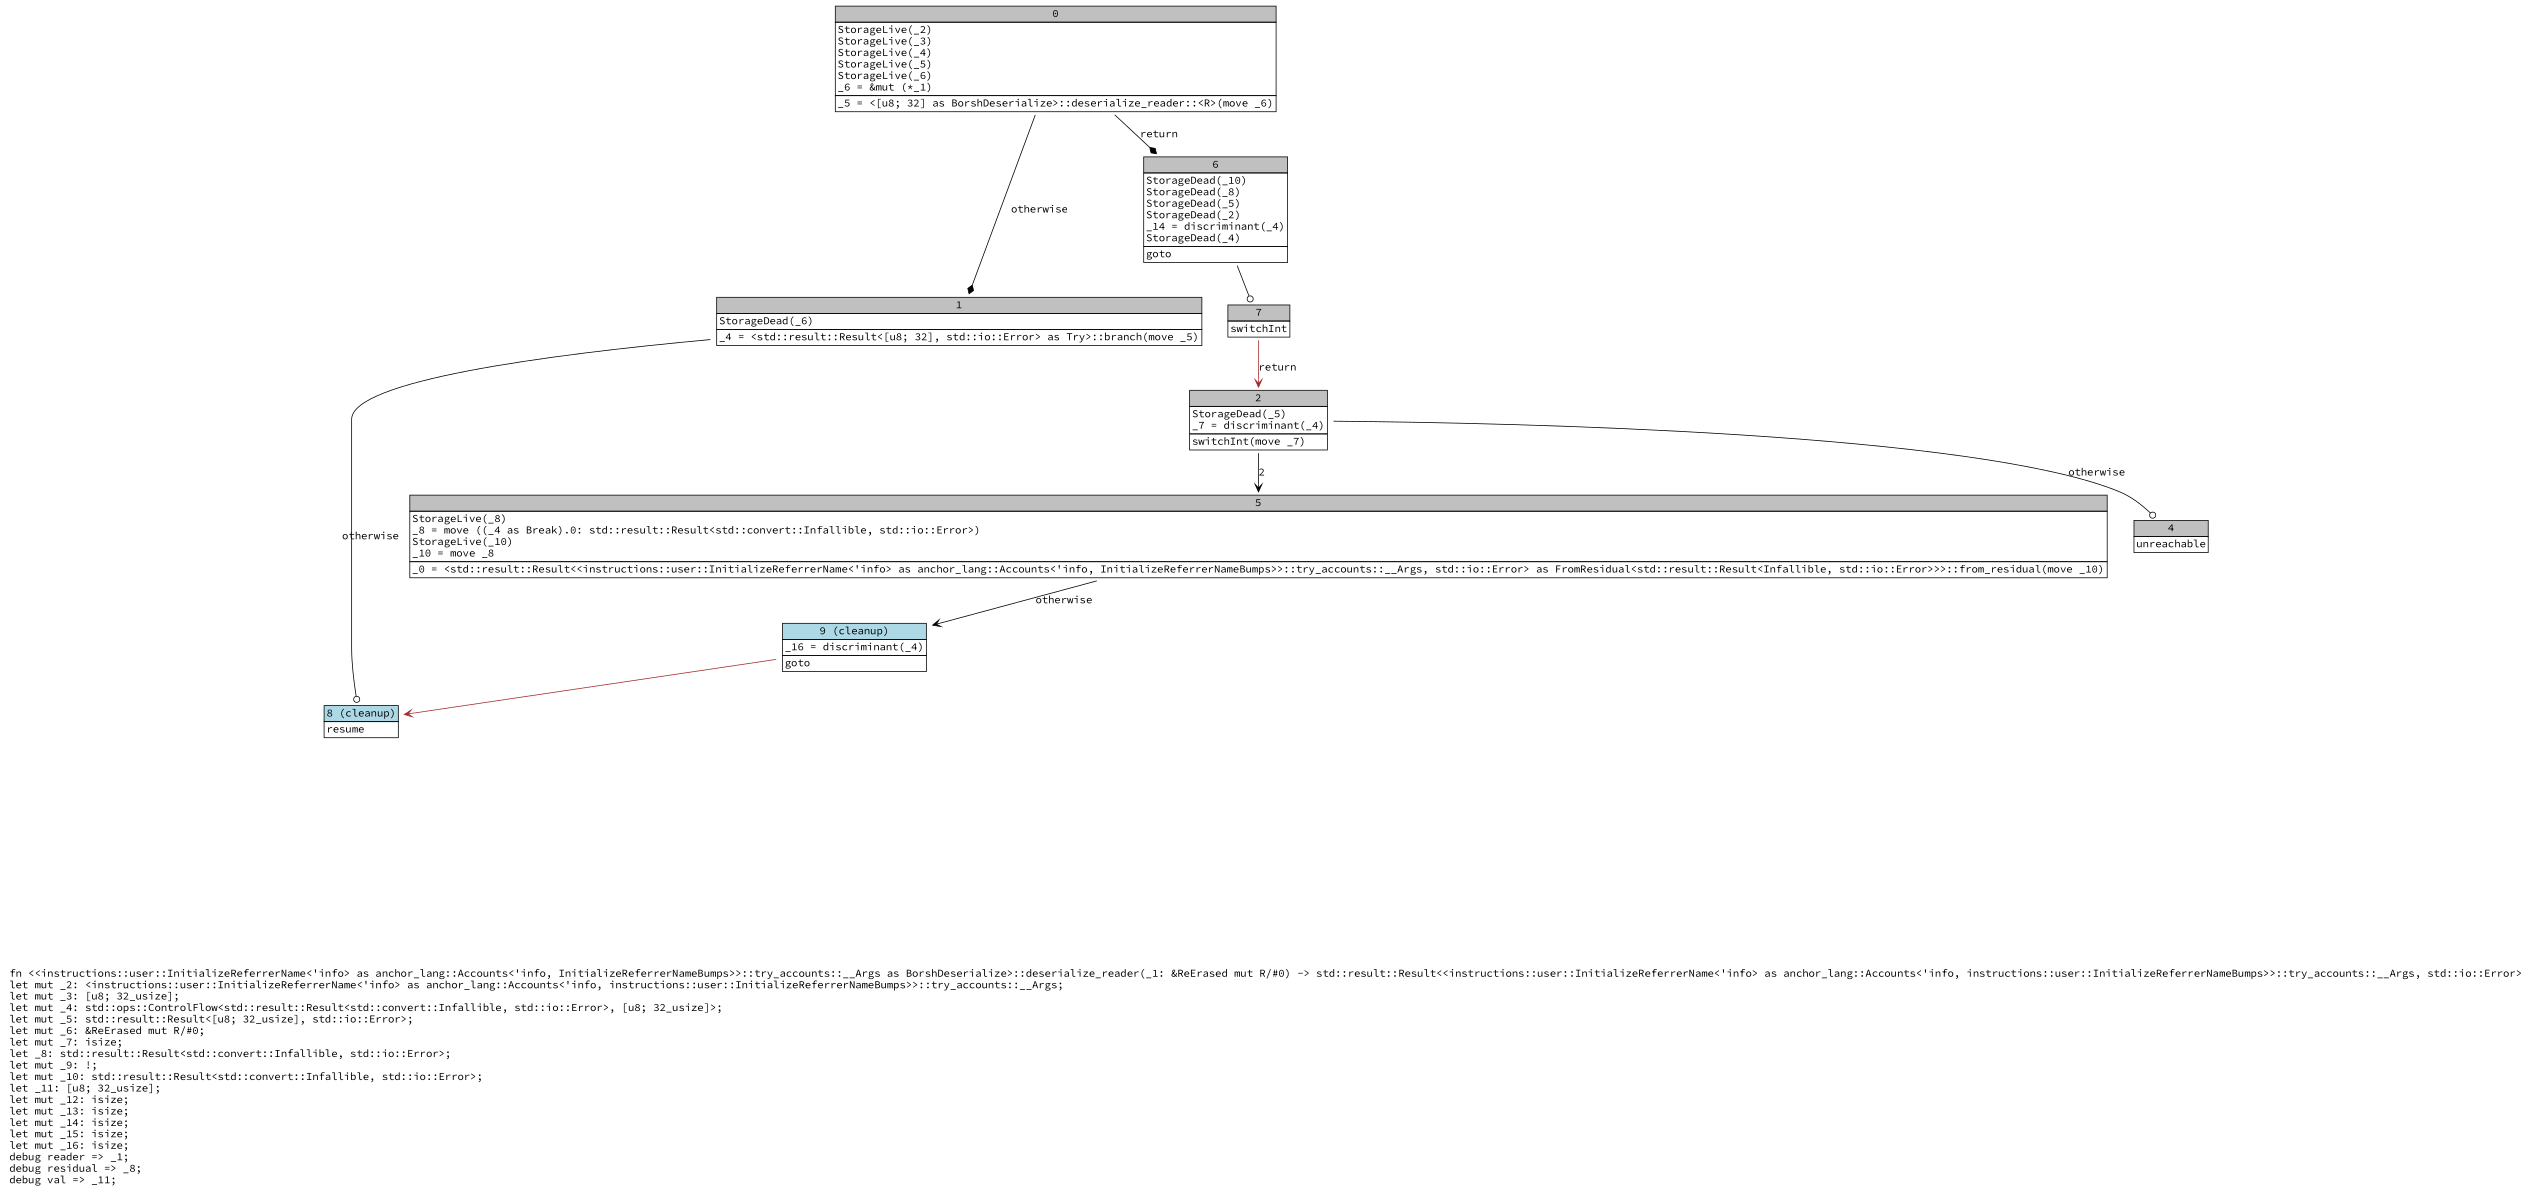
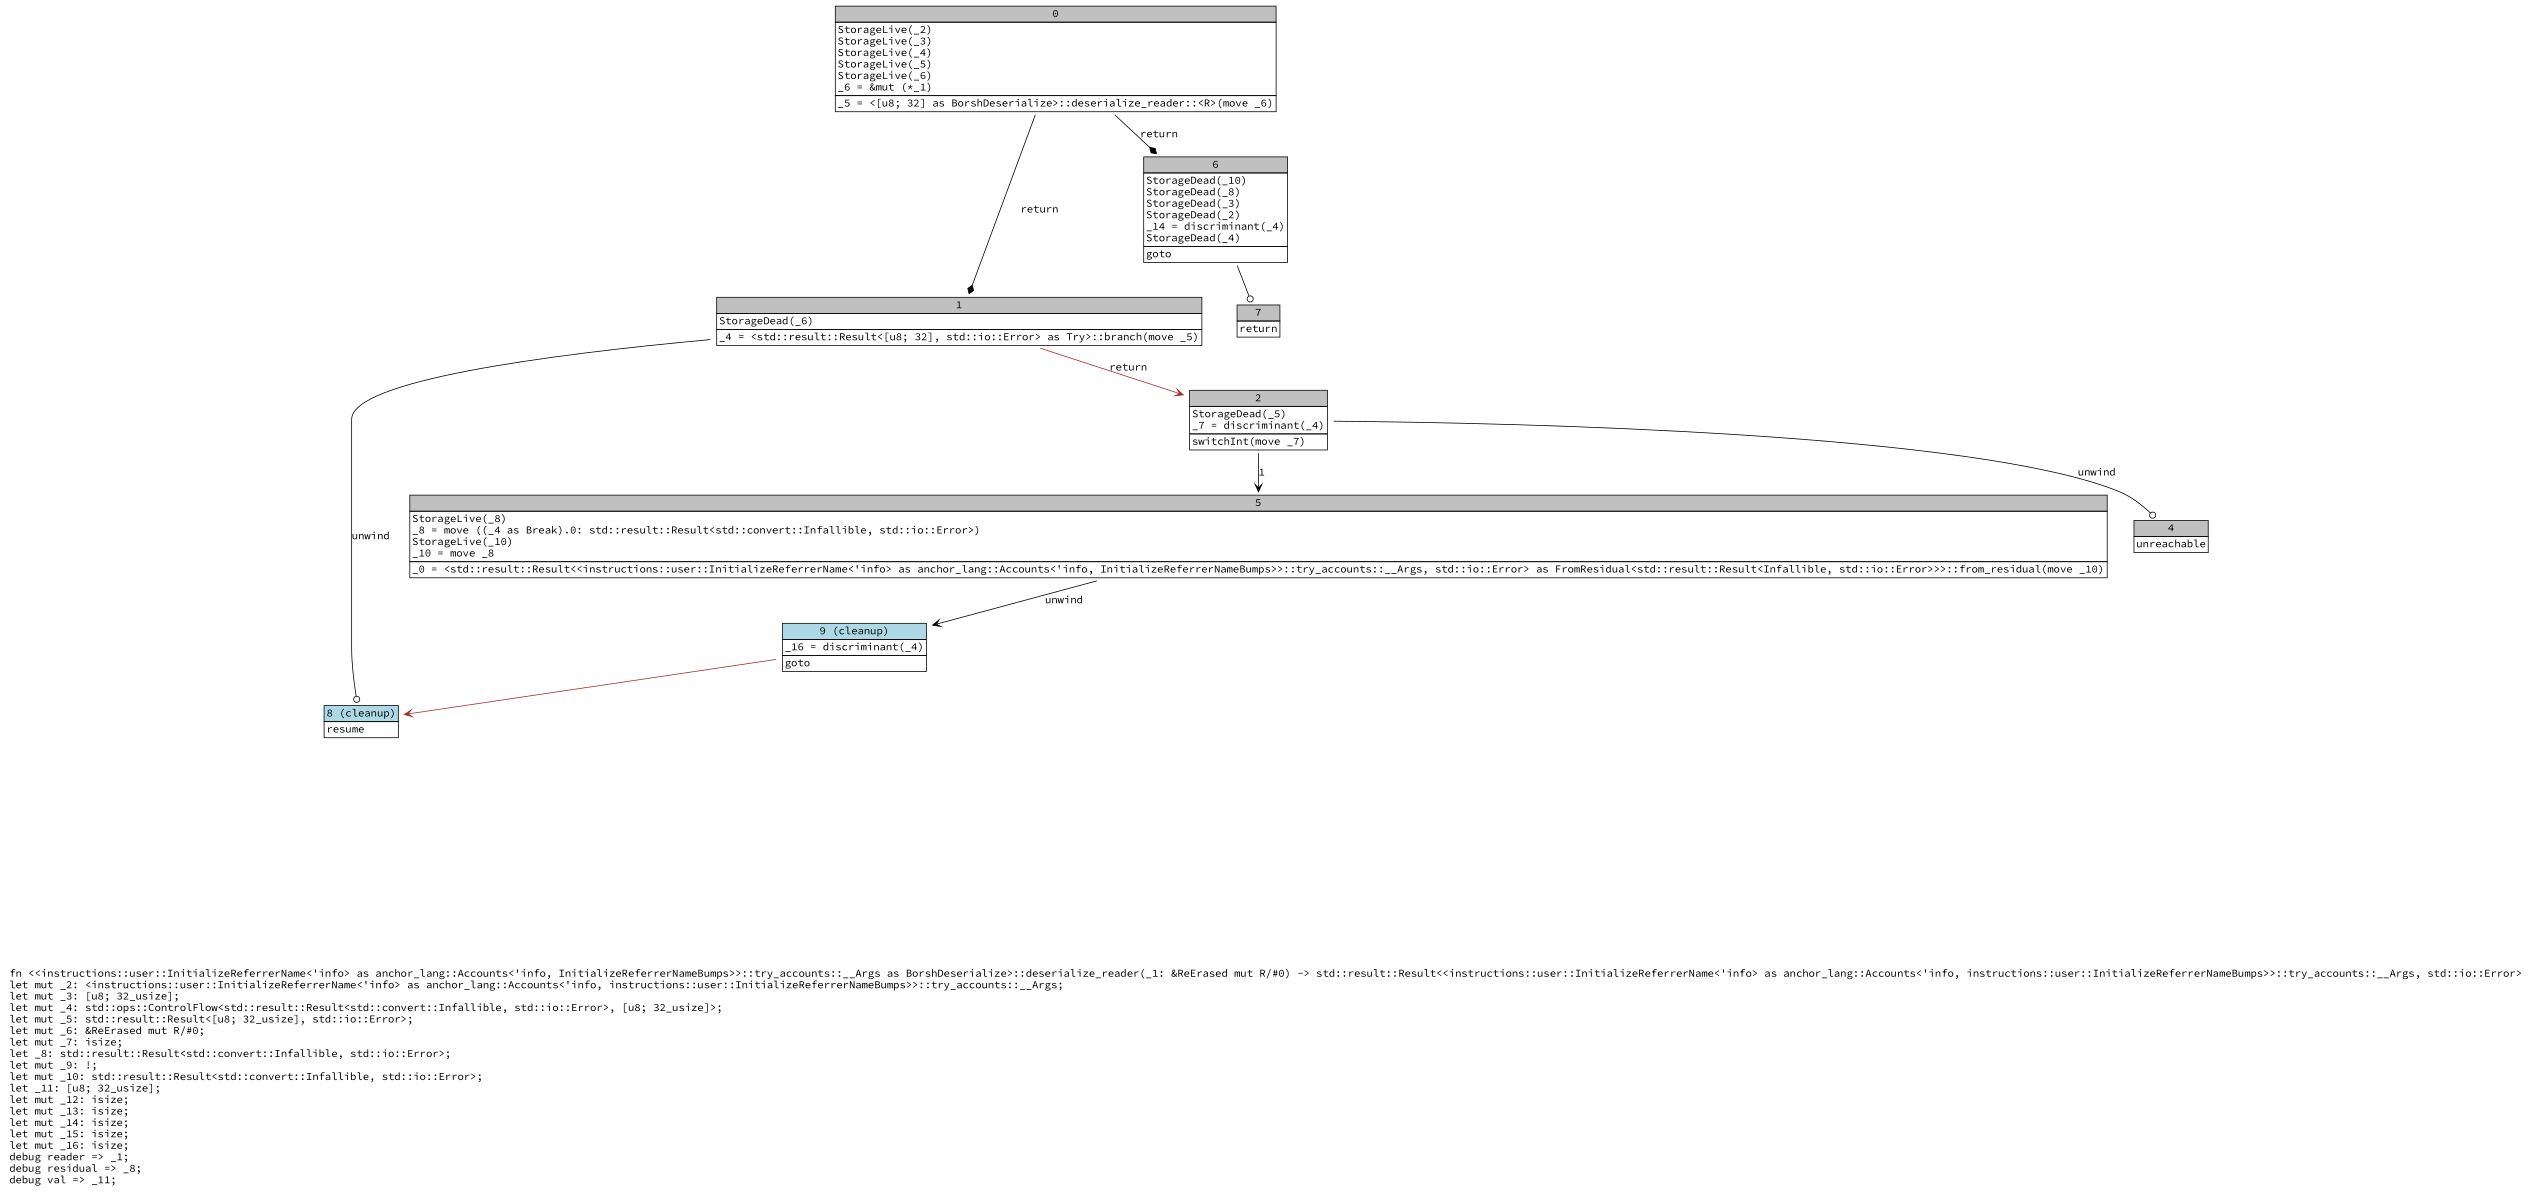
node "6": text "StorageDead(_5)" -> "StorageDead(_3)"
edge "0" -> "1": label "otherwise" -> "return"
node "7": text "switchInt" -> "return"
edge "7" -> "2": now "1" -> "2"
edge "2" -> "5": label "2" -> "1"
edge "2" -> "4": label "otherwise" -> "unwind"
edge "1" -> "8 (cleanup)": label "otherwise" -> "unwind"
edge "5" -> "9 (cleanup)": label "otherwise" -> "unwind"
